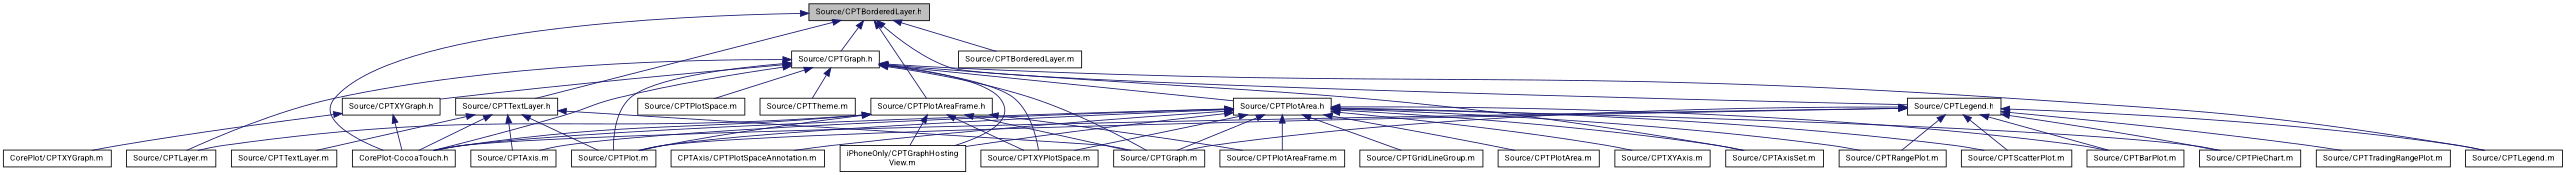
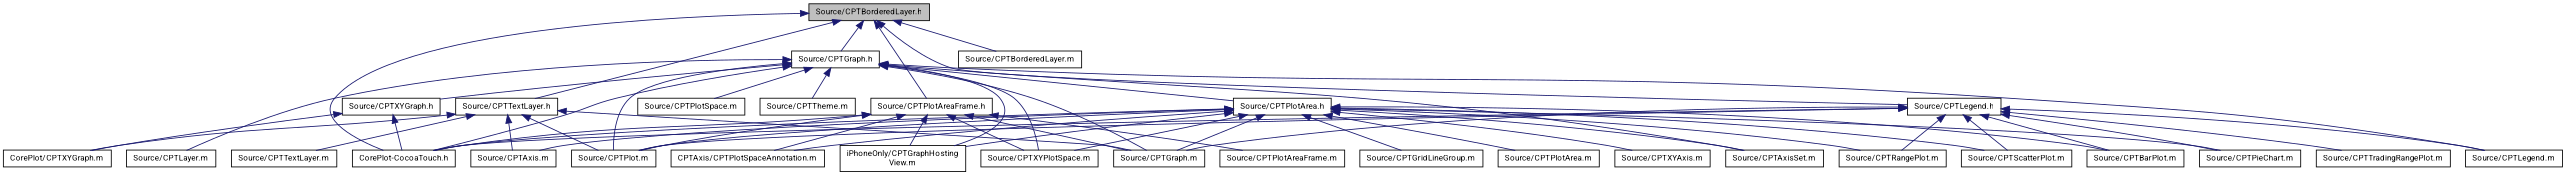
edge "Source/CPTLayer.m" -> "Source/CPTPlotAreaFrame.h": now "CPTAxis/CPTPlotSpaceAnnotation.m" -> "Source/CPTPlotAreaFrame.h"
edge "Source/CPTPlotAreaFrame.m" -> "Source/CPTPlotArea.h": removed
edge "CorePlot-CocoaTouch.h" -> "Source/CPTTextLayer.h": now "CorePlot/CPTXYGraph.m" -> "Source/CPTTextLayer.h"
